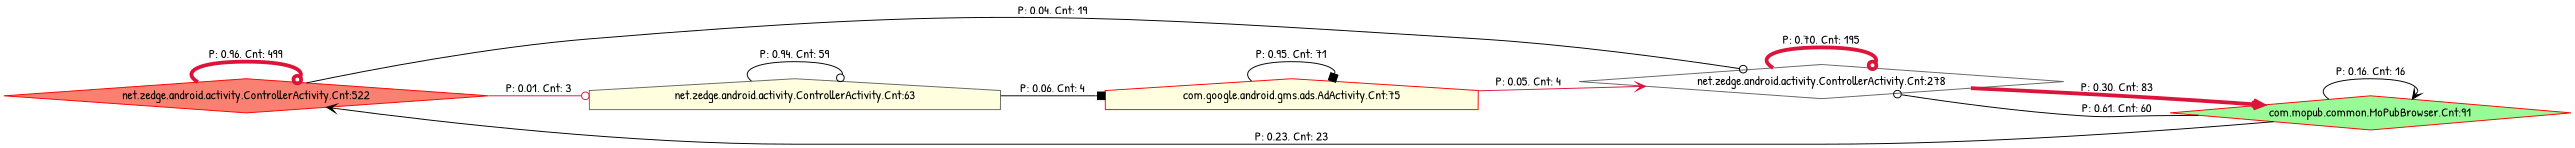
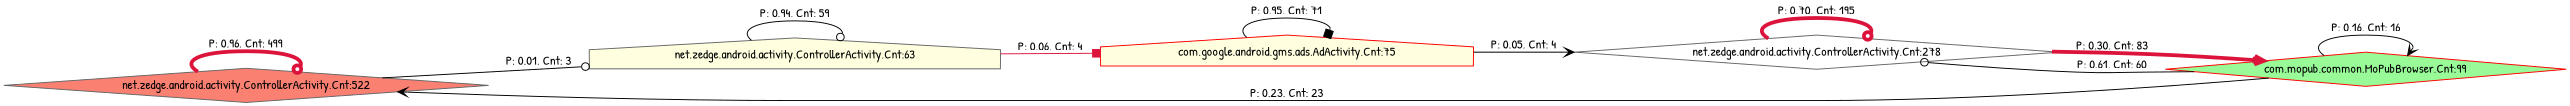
edge "net.zedge.android.activity.ControllerActivity,Cnt:522" -> "net.zedge.android.activity.ControllerActivity,Cnt:278": removed, label "P: 0.04, Cnt: 19"
edge "com.google.android.gms.ads.AdActivity,Cnt:75" -> "net.zedge.android.activity.ControllerActivity,Cnt:278": color crimson -> black
node "net.zedge.android.activity.ControllerActivity,Cnt:522": color red -> gray40
edge "net.zedge.android.activity.ControllerActivity,Cnt:522" -> "net.zedge.android.activity.ControllerActivity,Cnt:63": color crimson -> black
edge "net.zedge.android.activity.ControllerActivity,Cnt:63" -> "com.google.android.gms.ads.AdActivity,Cnt:75": color black -> crimson
node "com.mopub.common.MoPubBrowser,Cnt:91": label "com.mopub.common.MoPubBrowser,Cnt:91" -> "com.mopub.common.MoPubBrowser,Cnt:99"
